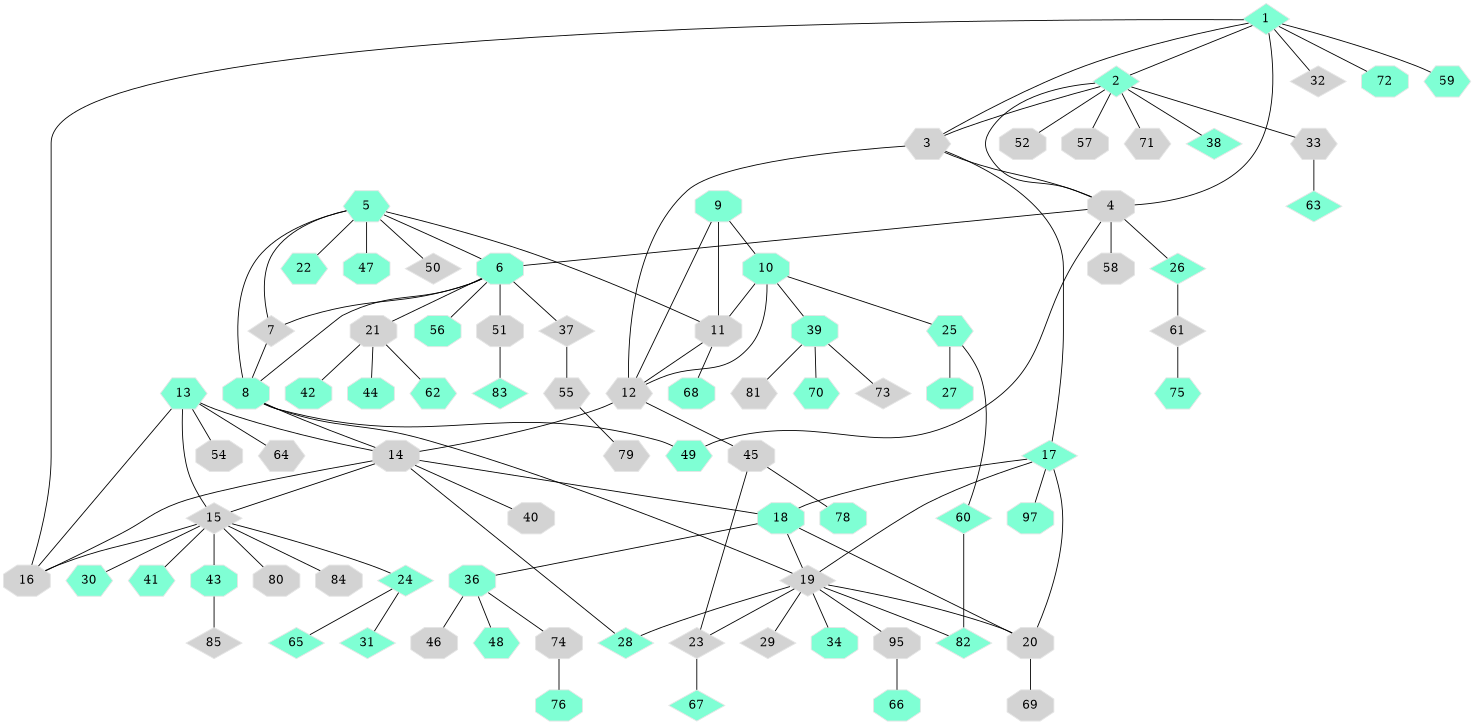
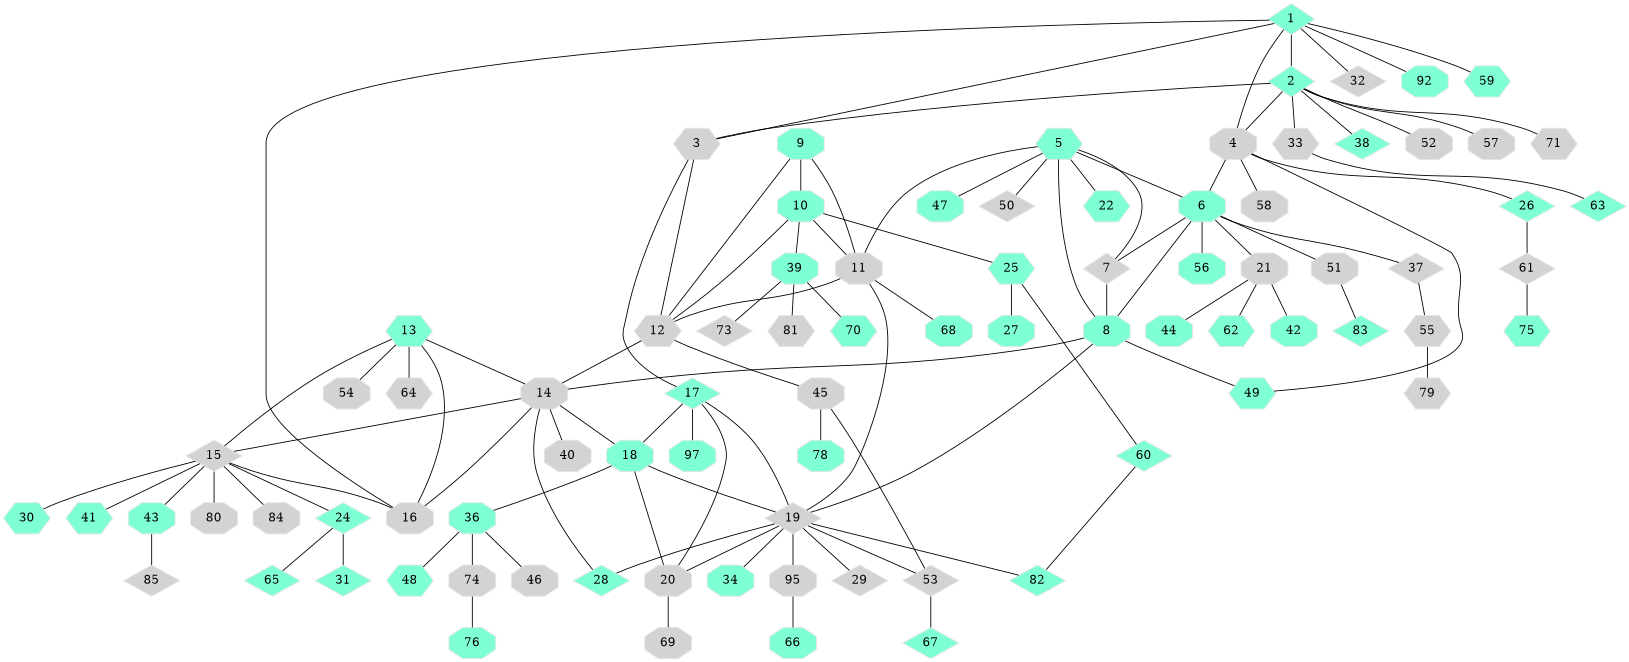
node "72": label "72" -> "92"
edge "3" -- "4": removed
edge "11" -- "19": added
node "23": label "23" -> "53"
